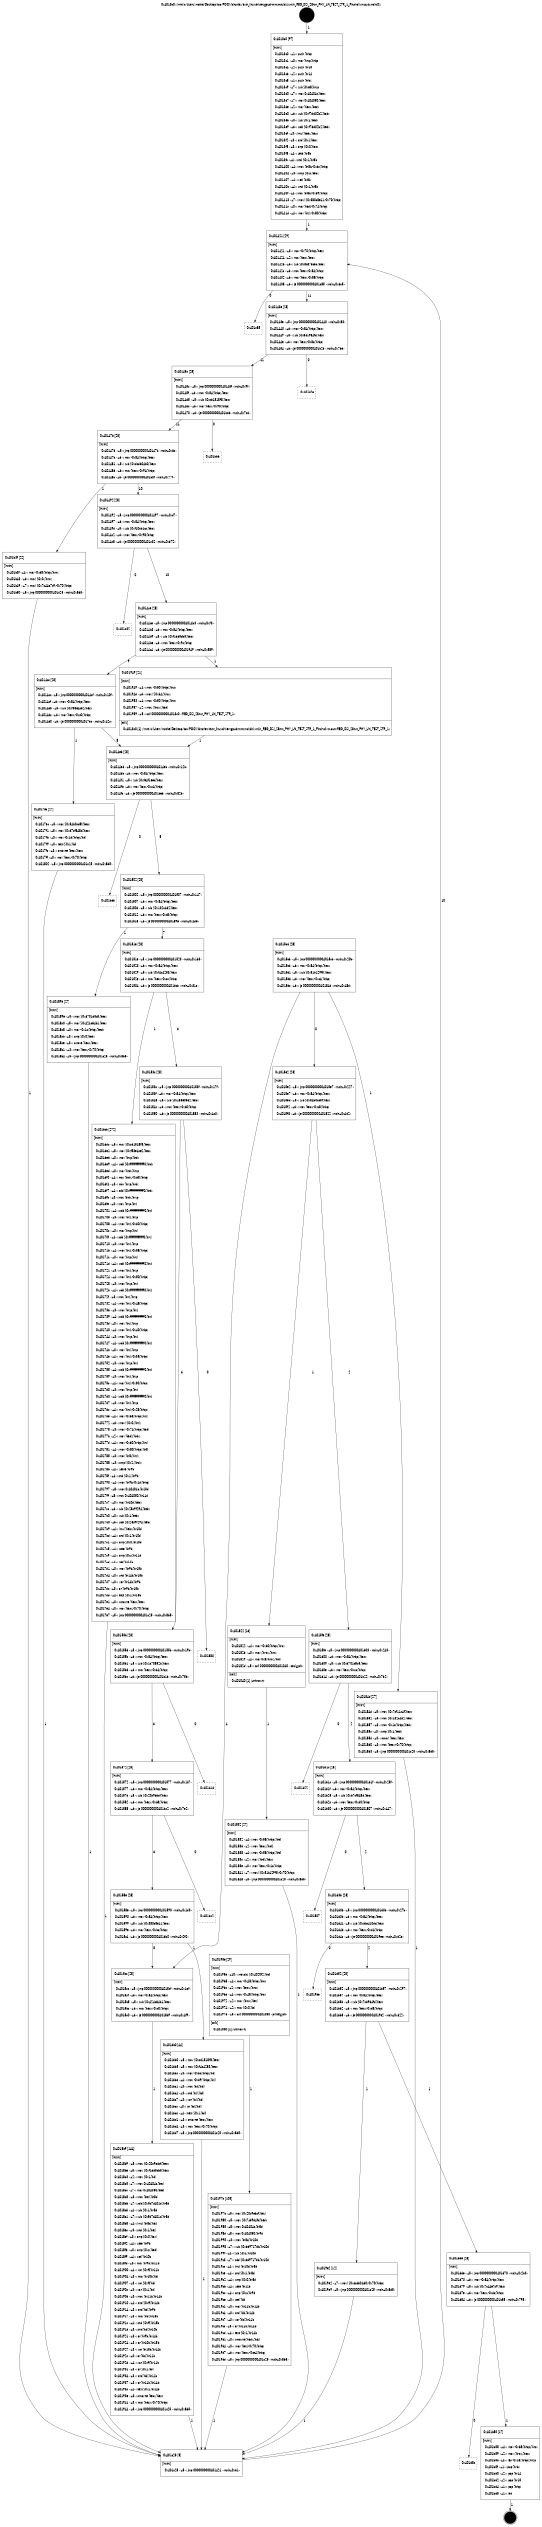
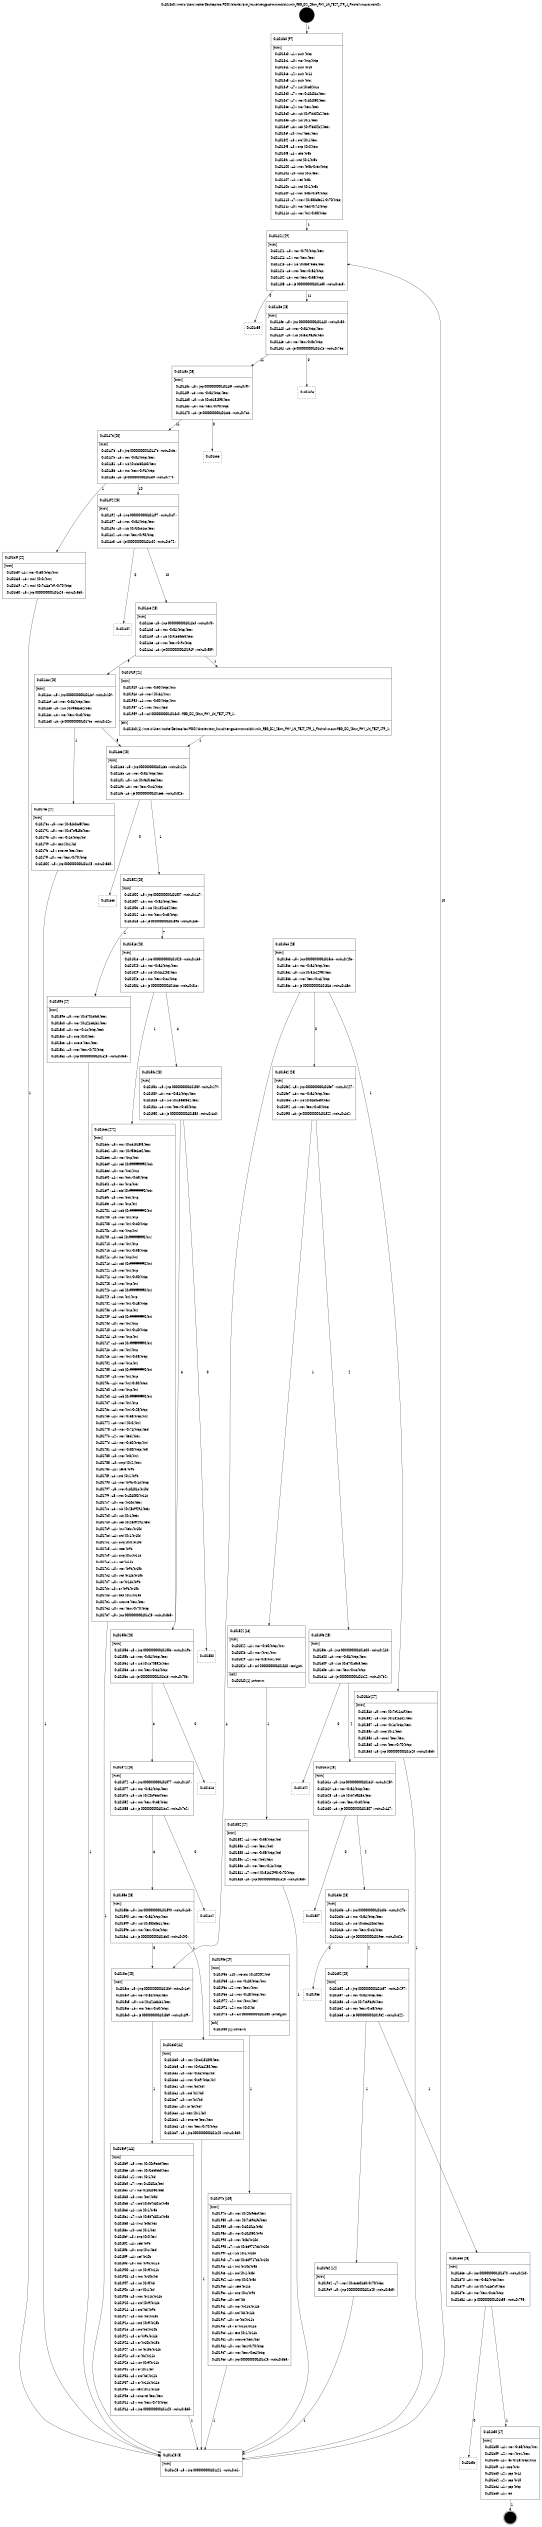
edge "0x4014e6 [28]" -> "0x401502 [28]": label " 8" -> " 1"
